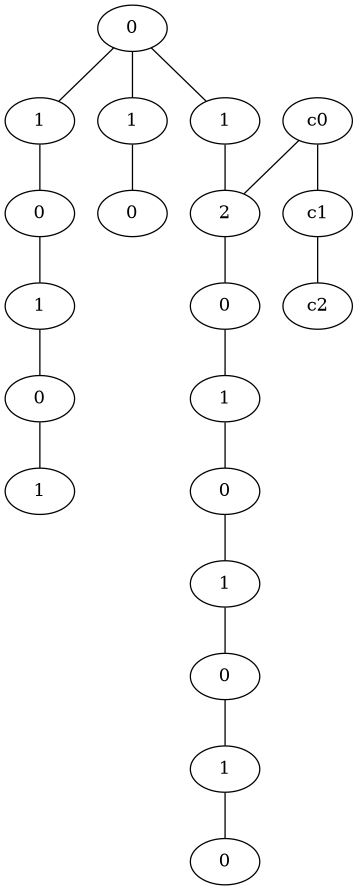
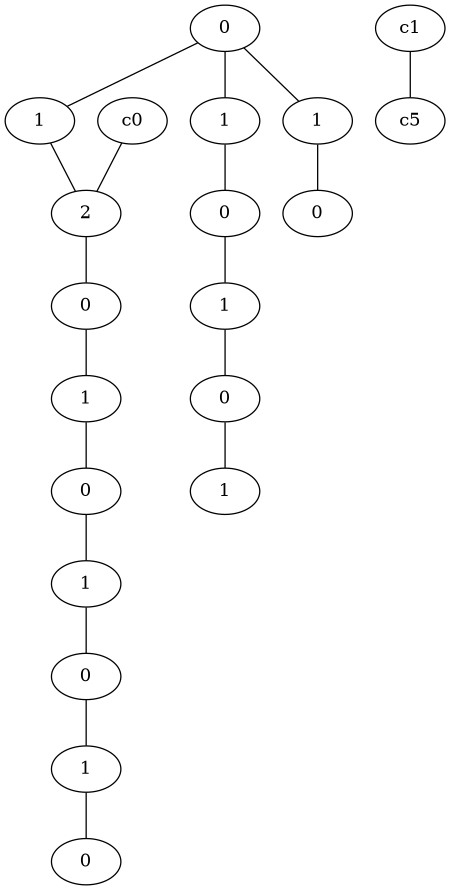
edge "c0" -- "c1": removed
node "c2": label "c2" -> "c5"
